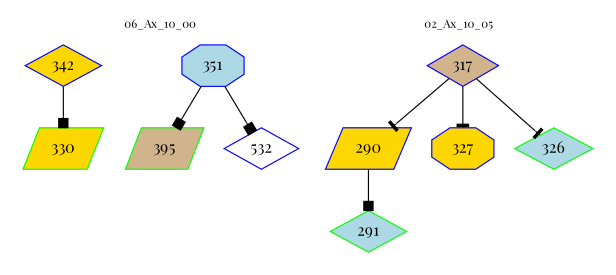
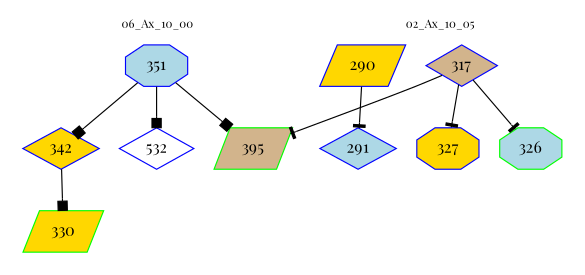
edge "317" -> "290": now "317" -> "395"
edge "351" -> "342": added
node "326": shape diamond -> octagon
edge "290" -> "291": arrowhead box -> tee
node "291": color green -> blue
